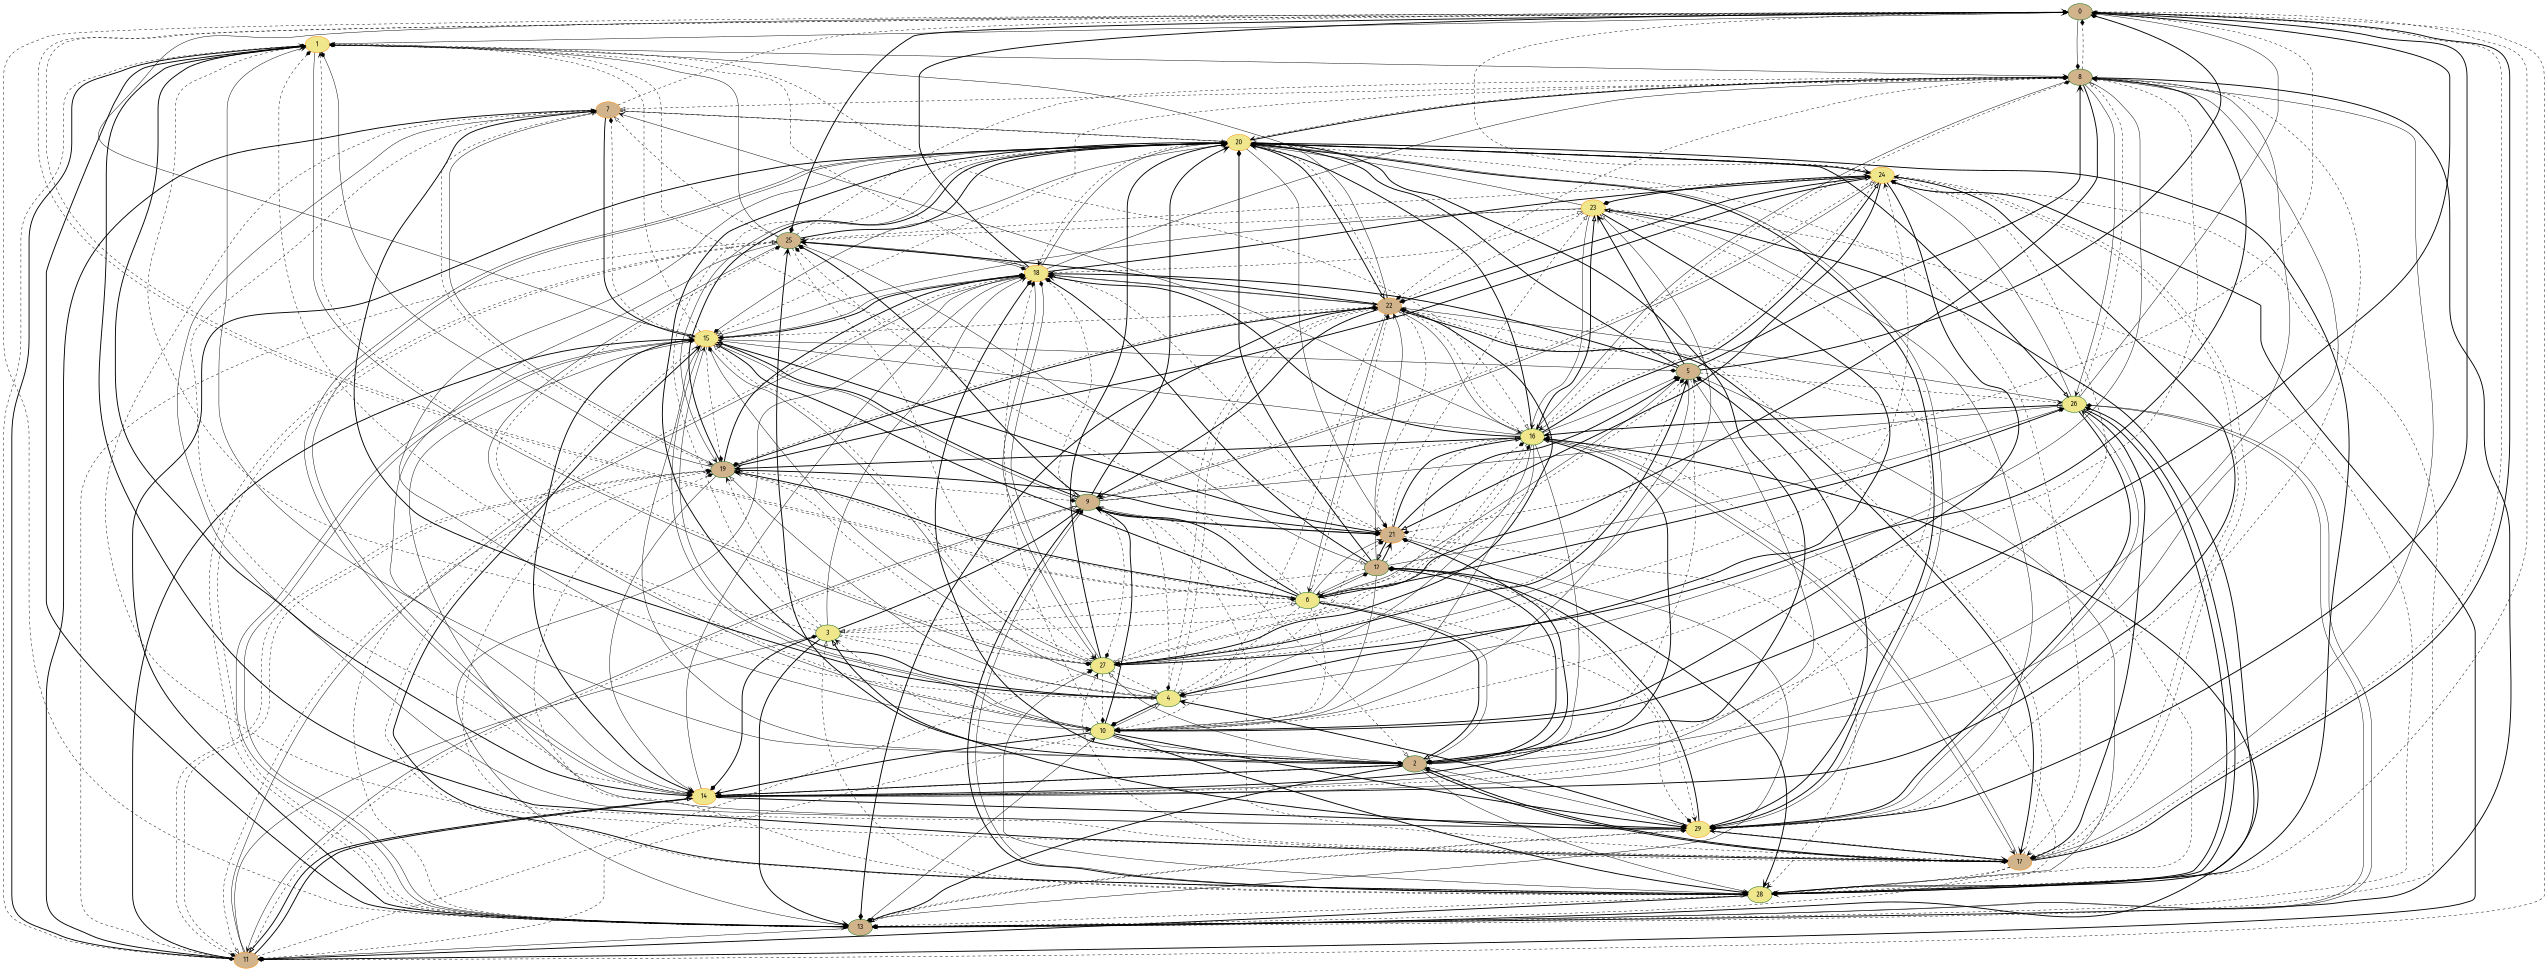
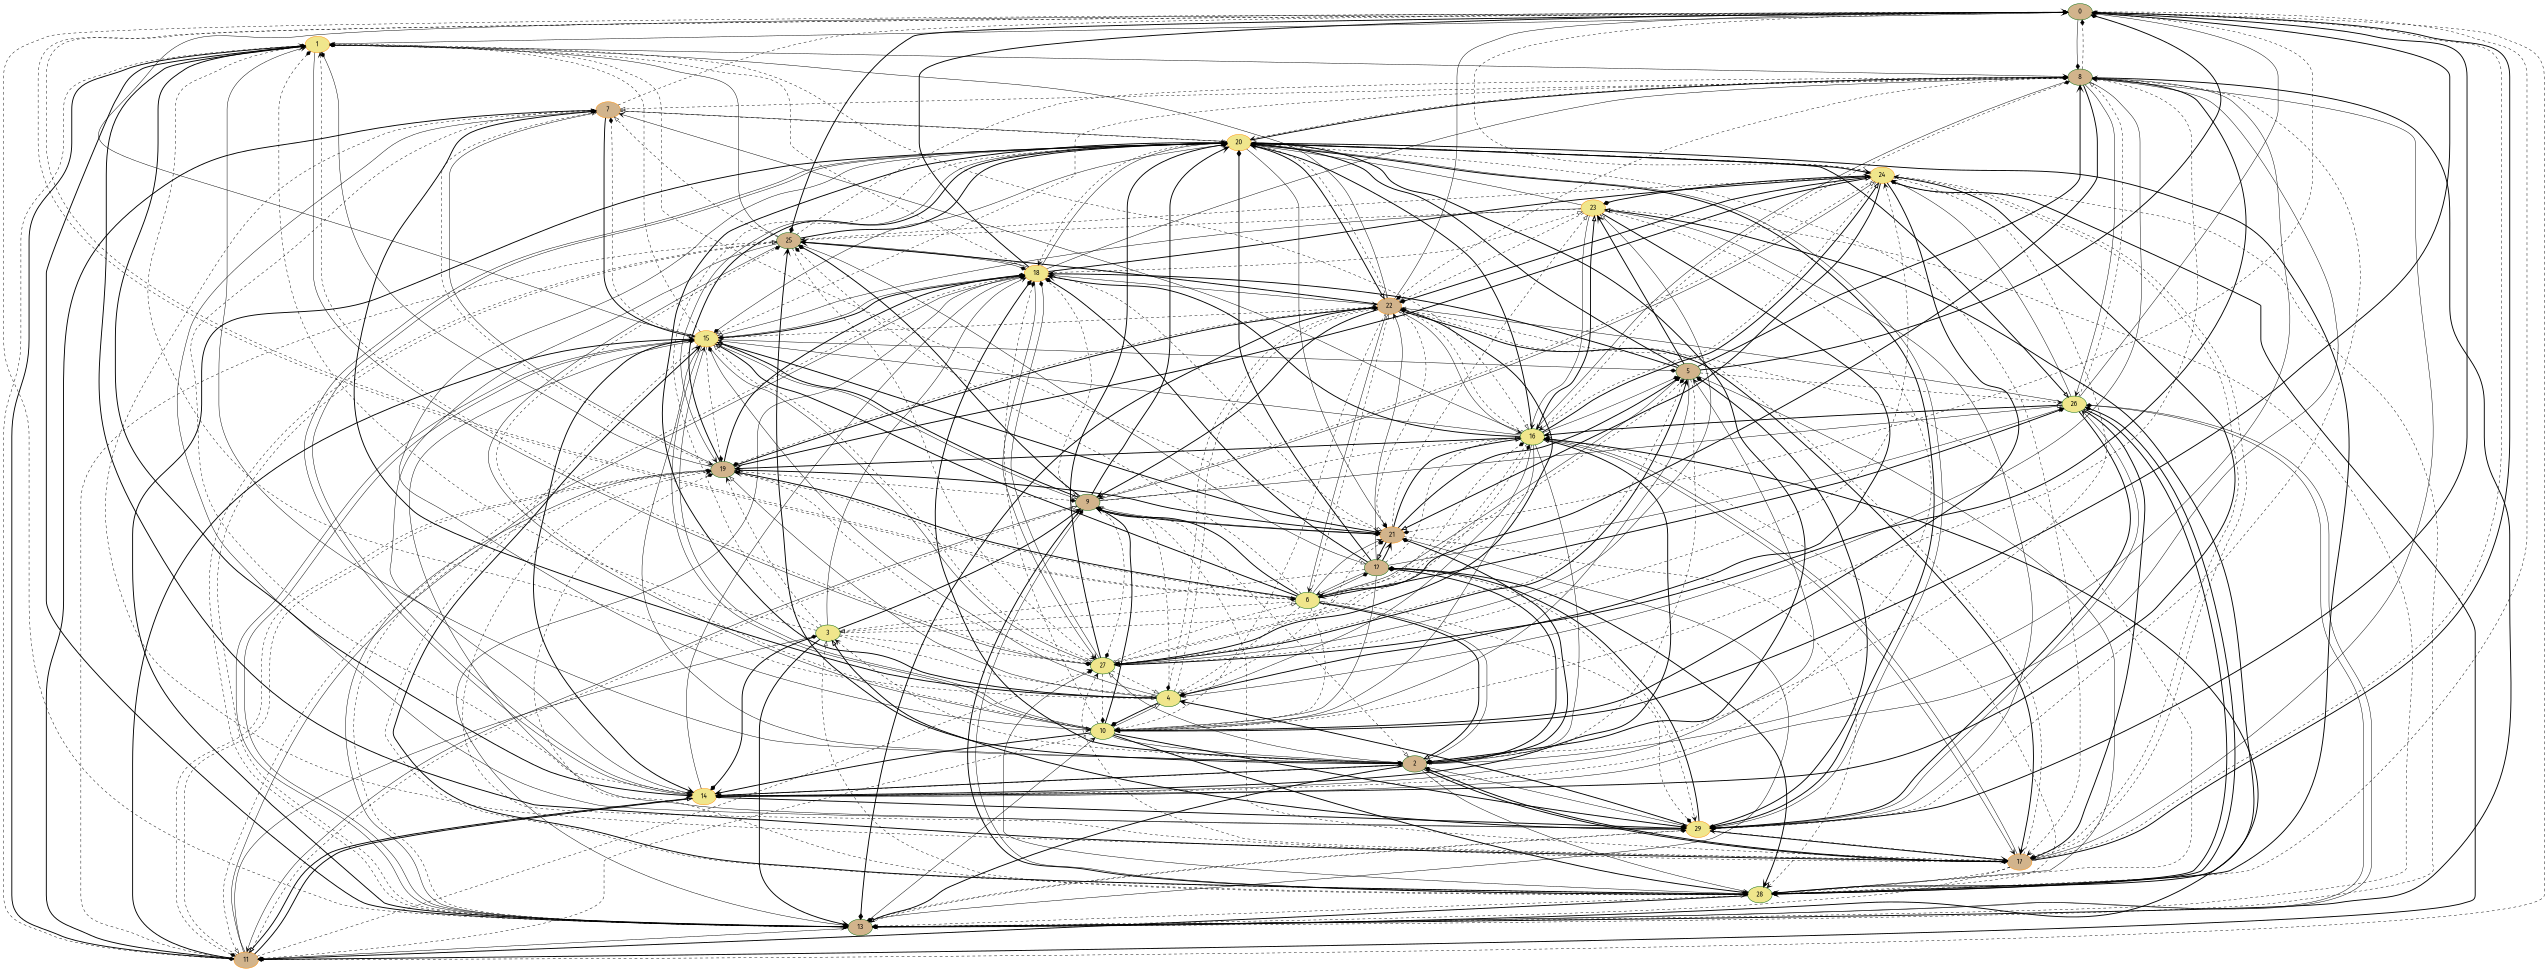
edge "22" -> "18": now "22" -> "0"
edge "6" -> "22": arrowhead diamond -> onormal
edge "19" -> "14": now "19" -> "13"
